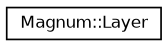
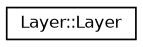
node "Magnum::Layer": label "Magnum::Layer" -> "Layer::Layer"
